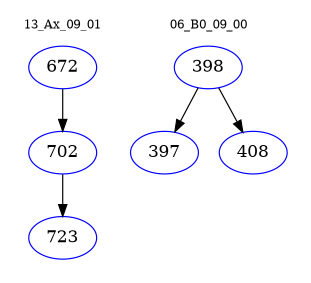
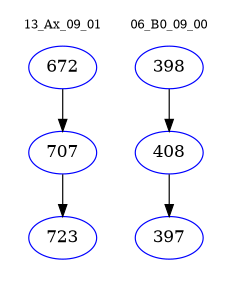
edge "398" -> "397": now "408" -> "397"
node "702": label "702" -> "707"
